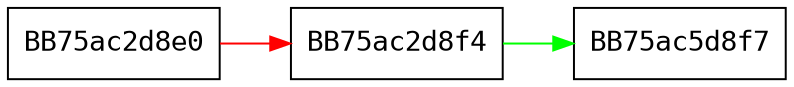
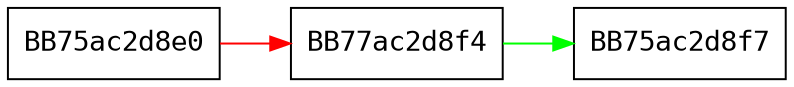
node "BB75ac2d8f4": label "BB75ac2d8f4" -> "BB77ac2d8f4"
node "BB75ac5d8f7": label "BB75ac5d8f7" -> "BB75ac2d8f7"
